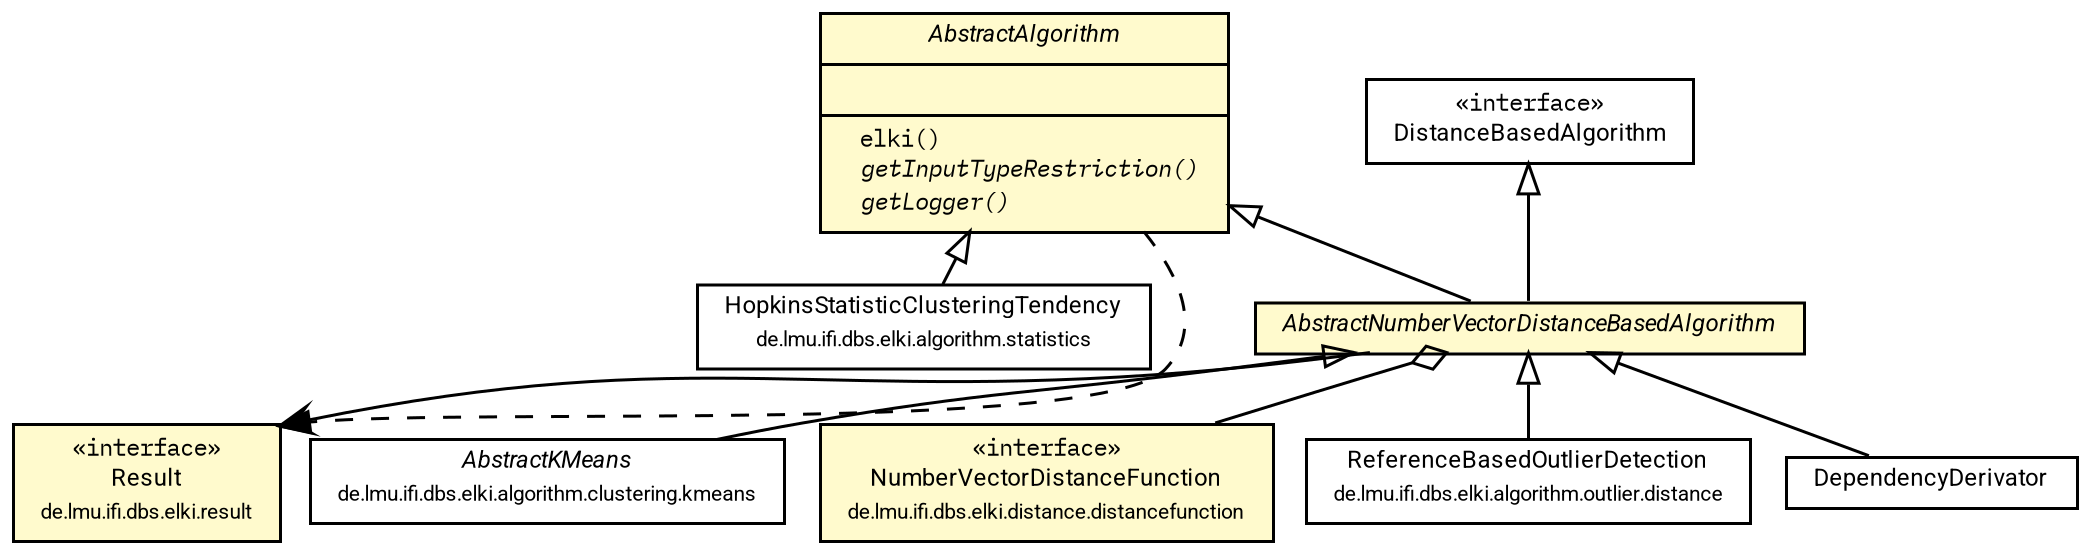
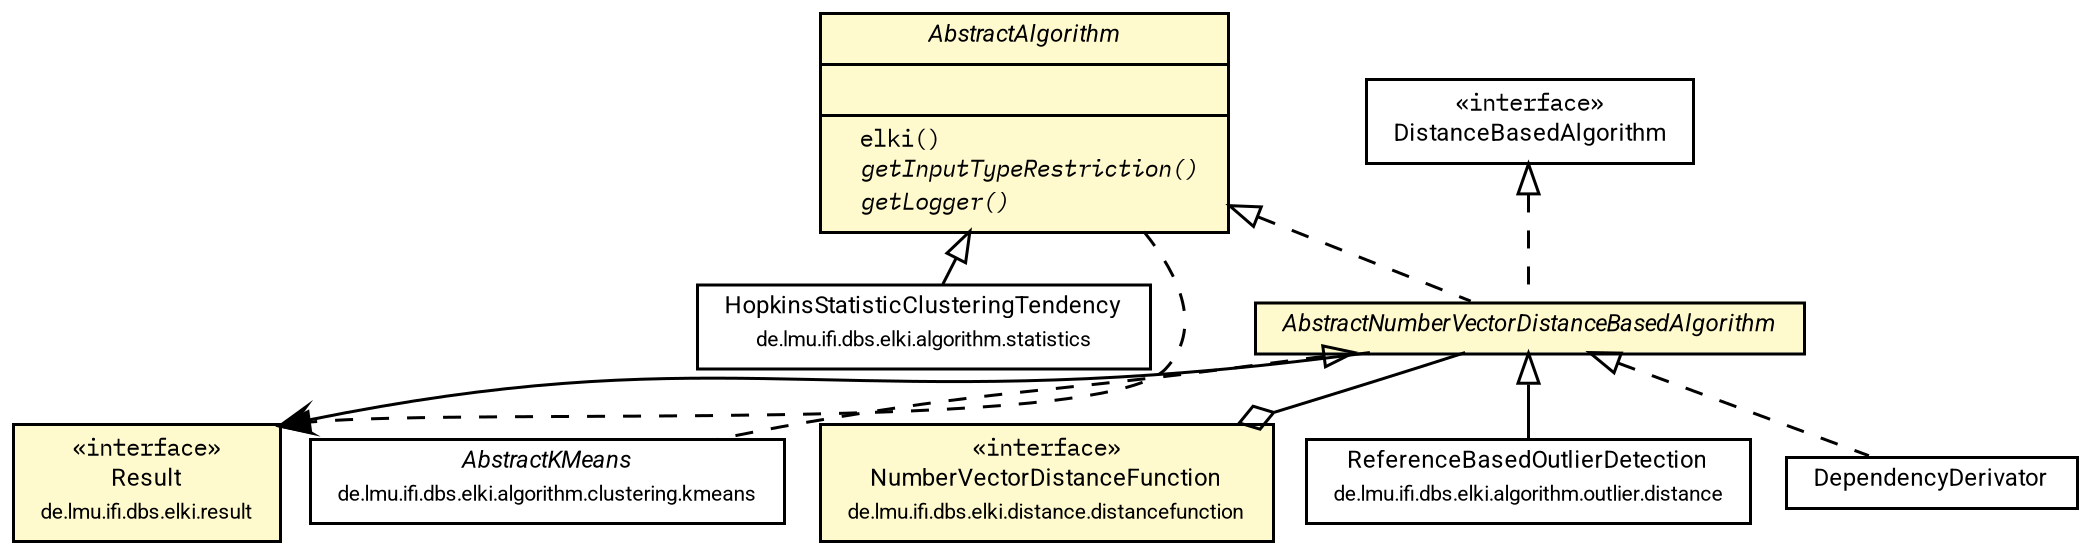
edge "AbstractNumberVectorDistanceBasedAlgorithm" -> "DistanceBasedAlgorithm": style solid -> dashed
edge "AbstractNumberVectorDistanceBasedAlgorithm" -> "AbstractAlgorithm": style solid -> dashed
edge "AbstractKMeans" -> "AbstractNumberVectorDistanceBasedAlgorithm": style solid -> dashed
edge "NumberVectorDistanceFunction" -> "AbstractNumberVectorDistanceBasedAlgorithm": reversed
edge "DependencyDerivator" -> "AbstractNumberVectorDistanceBasedAlgorithm": style solid -> dashed
